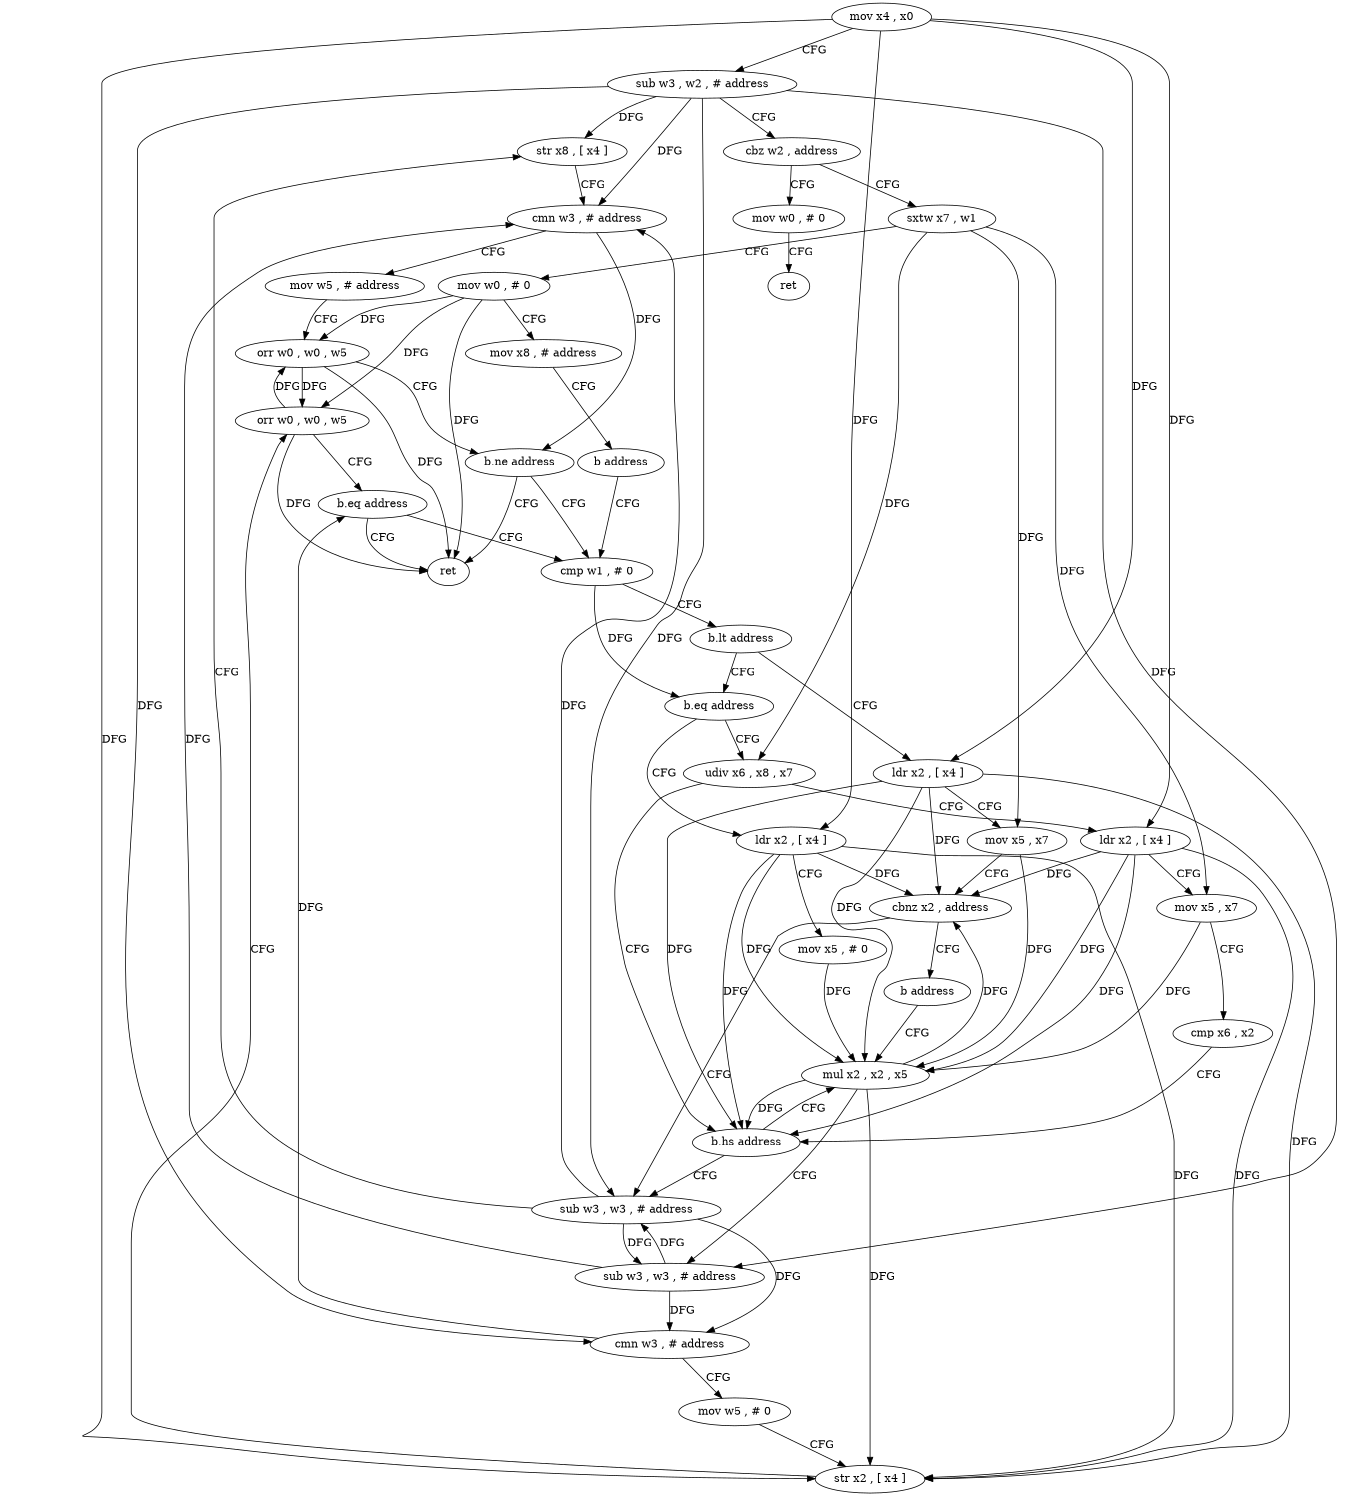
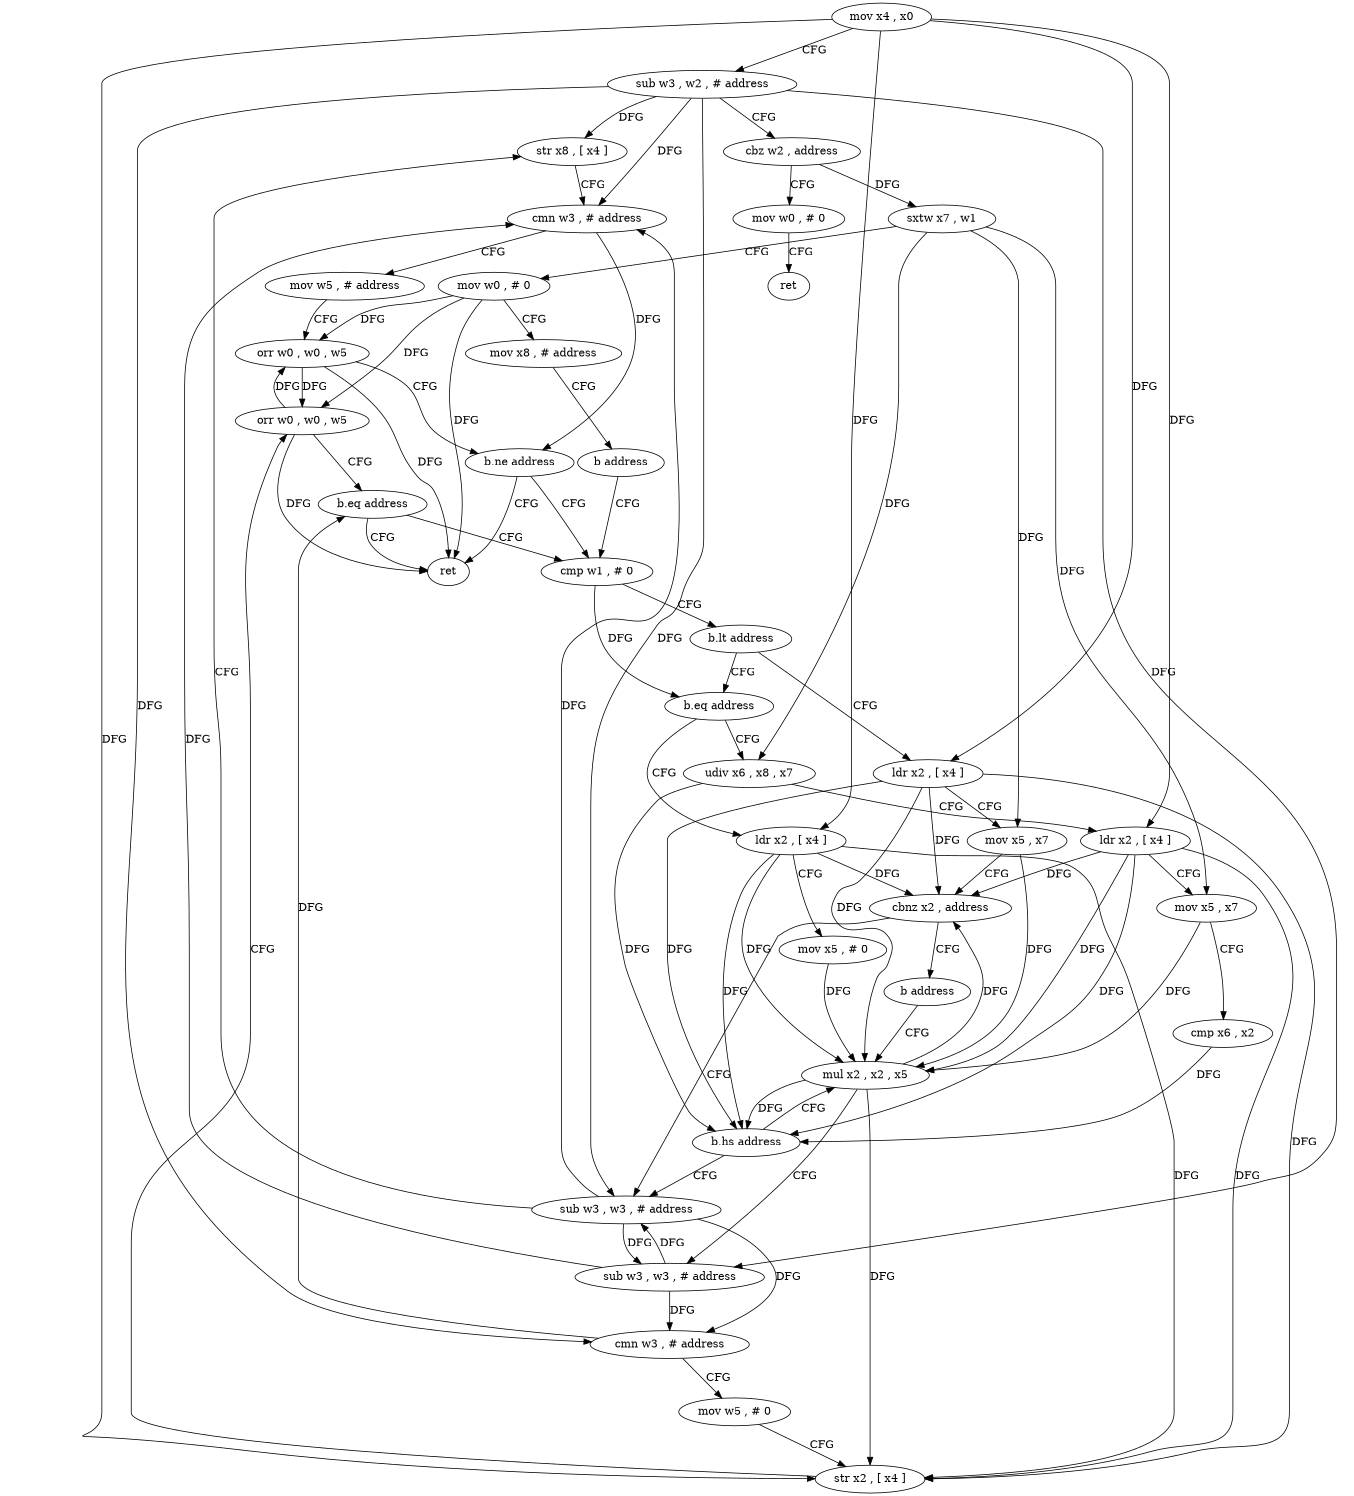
edge "cbz w2 , address" -> "sxtw x7 , w1": label "CFG" -> "DFG"
edge "udiv x6 , x8 , x7" -> "b.hs address": label "CFG" -> "DFG"
edge "cmp x6 , x2" -> "b.hs address": label "CFG" -> "DFG"
